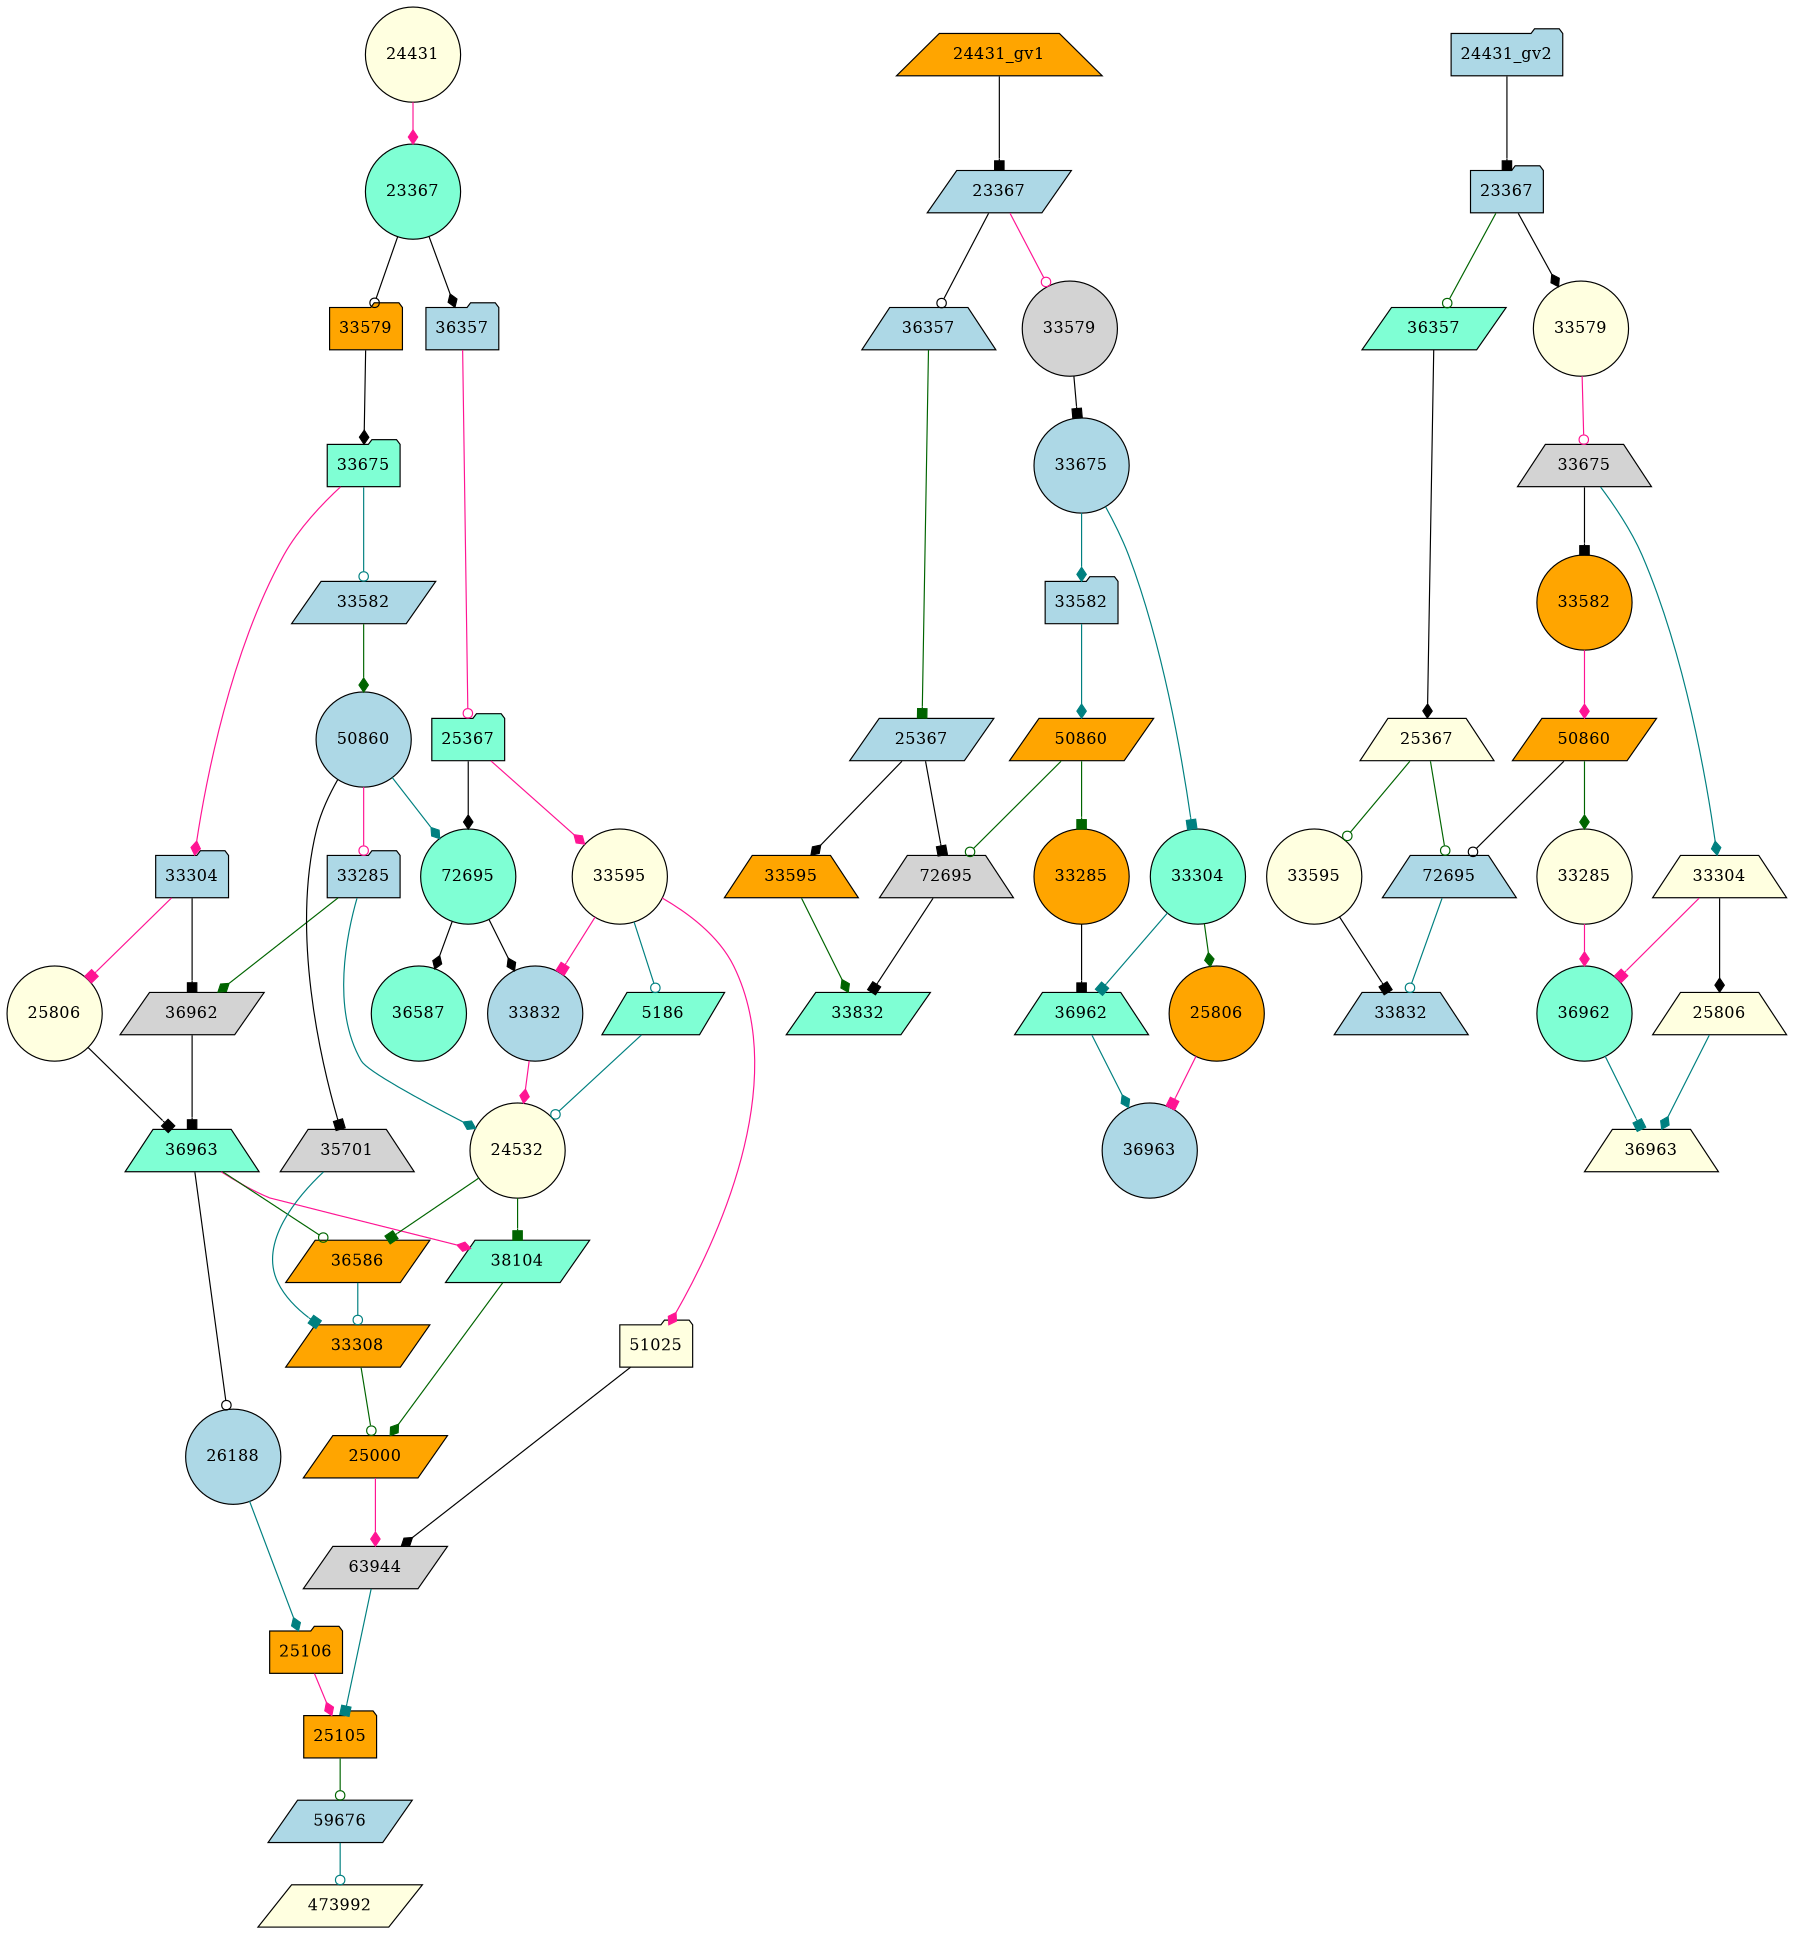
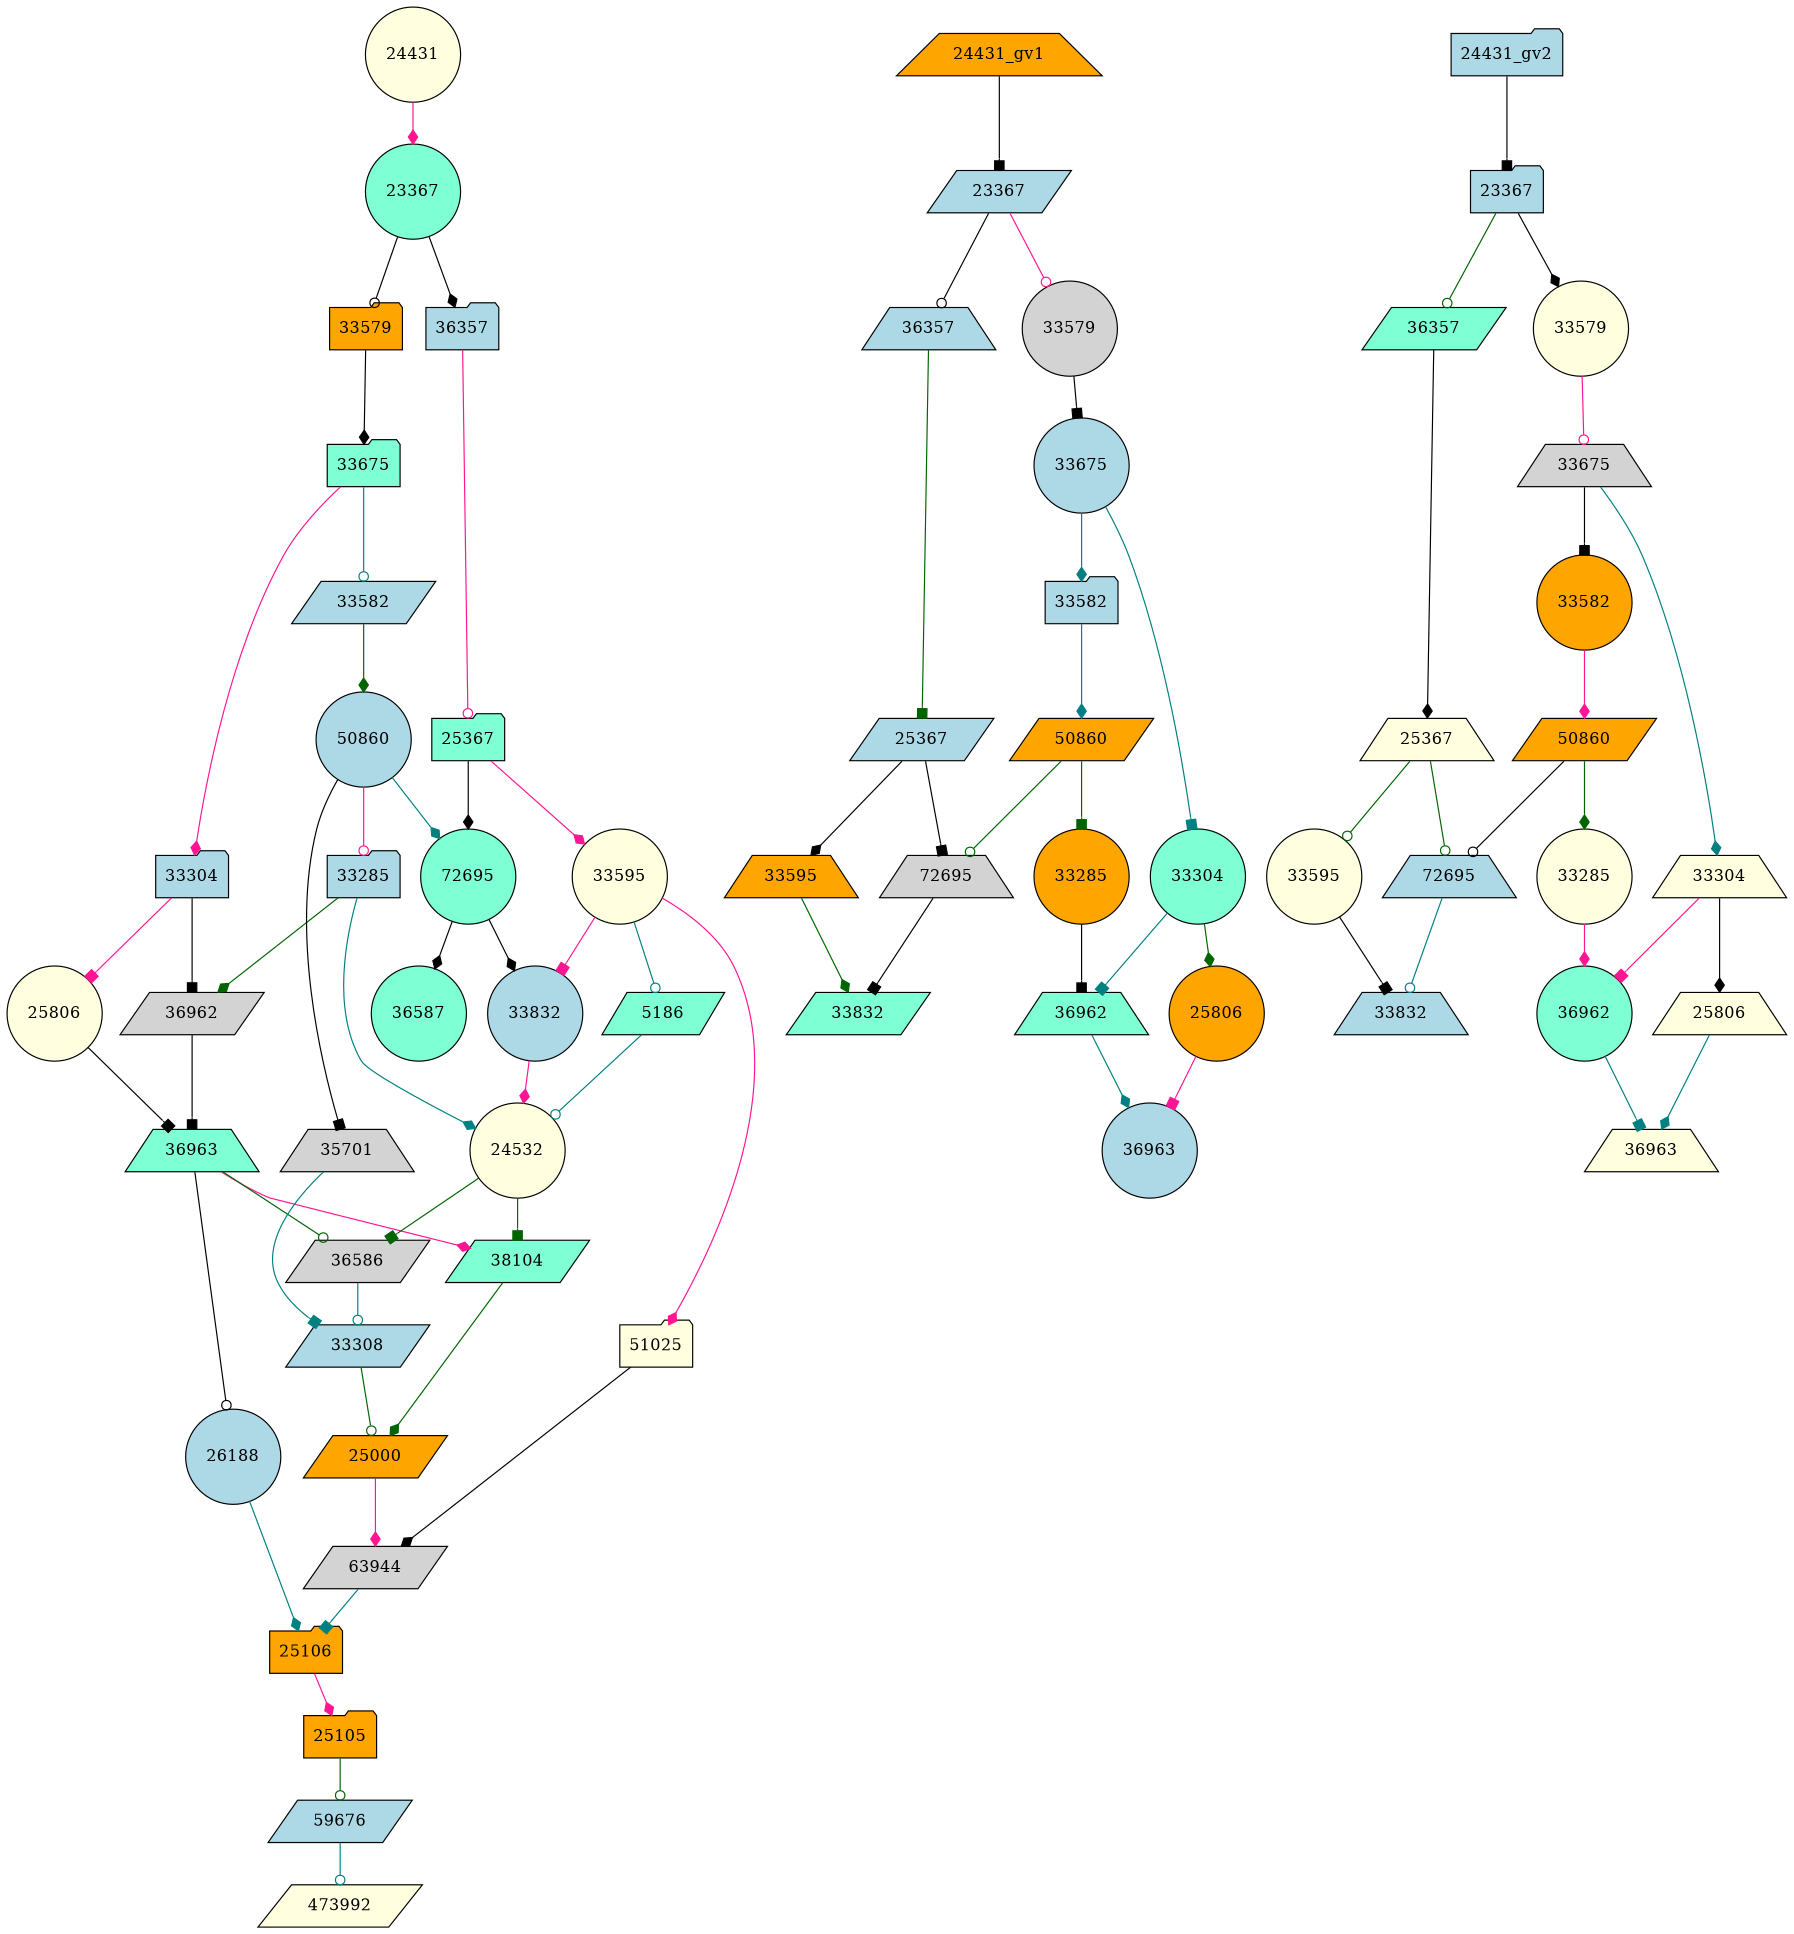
node "36586": fillcolor orange -> lightgrey
node "33308": fillcolor orange -> lightblue
edge "63944" -> "25105": now "63944" -> "25106"
